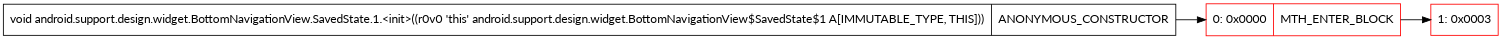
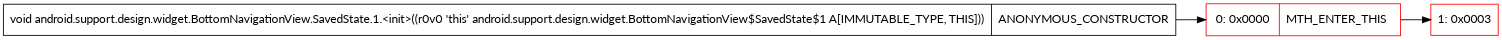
node "0: 0x0000": text "MTH_ENTER_BLOCK" -> "MTH_ENTER_THIS"
